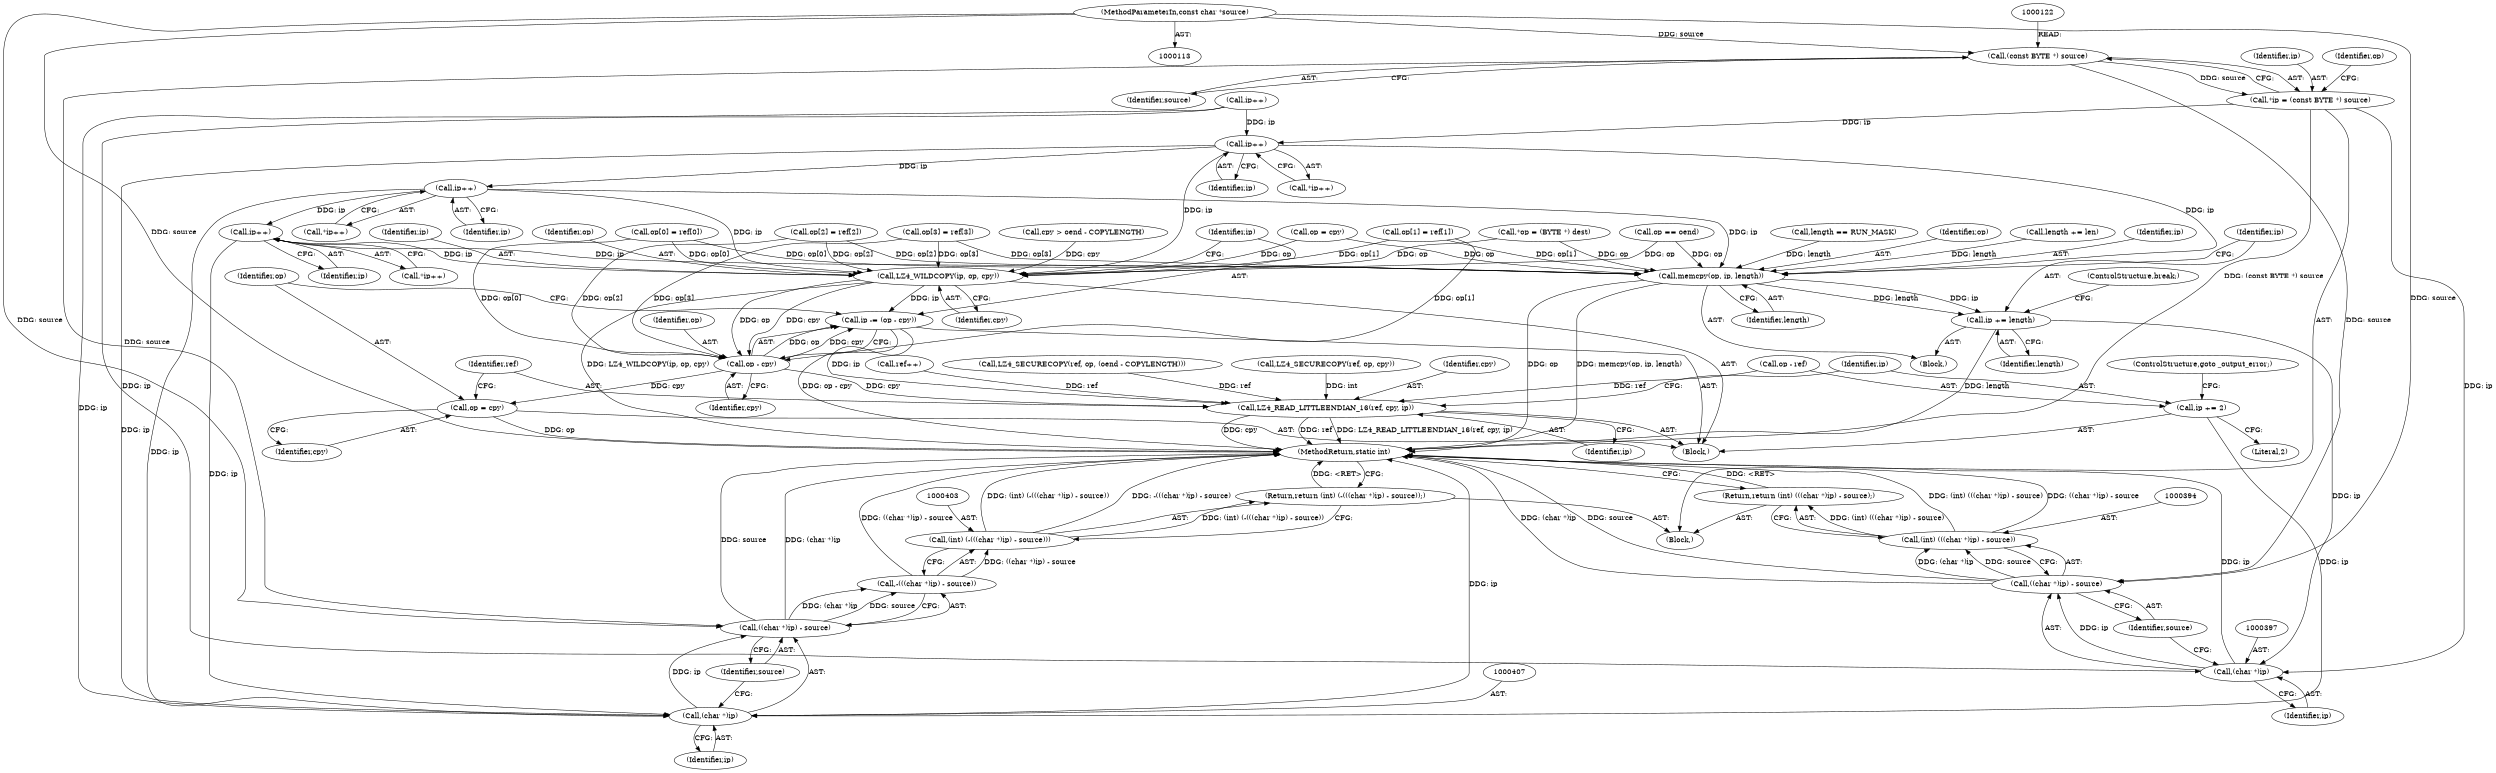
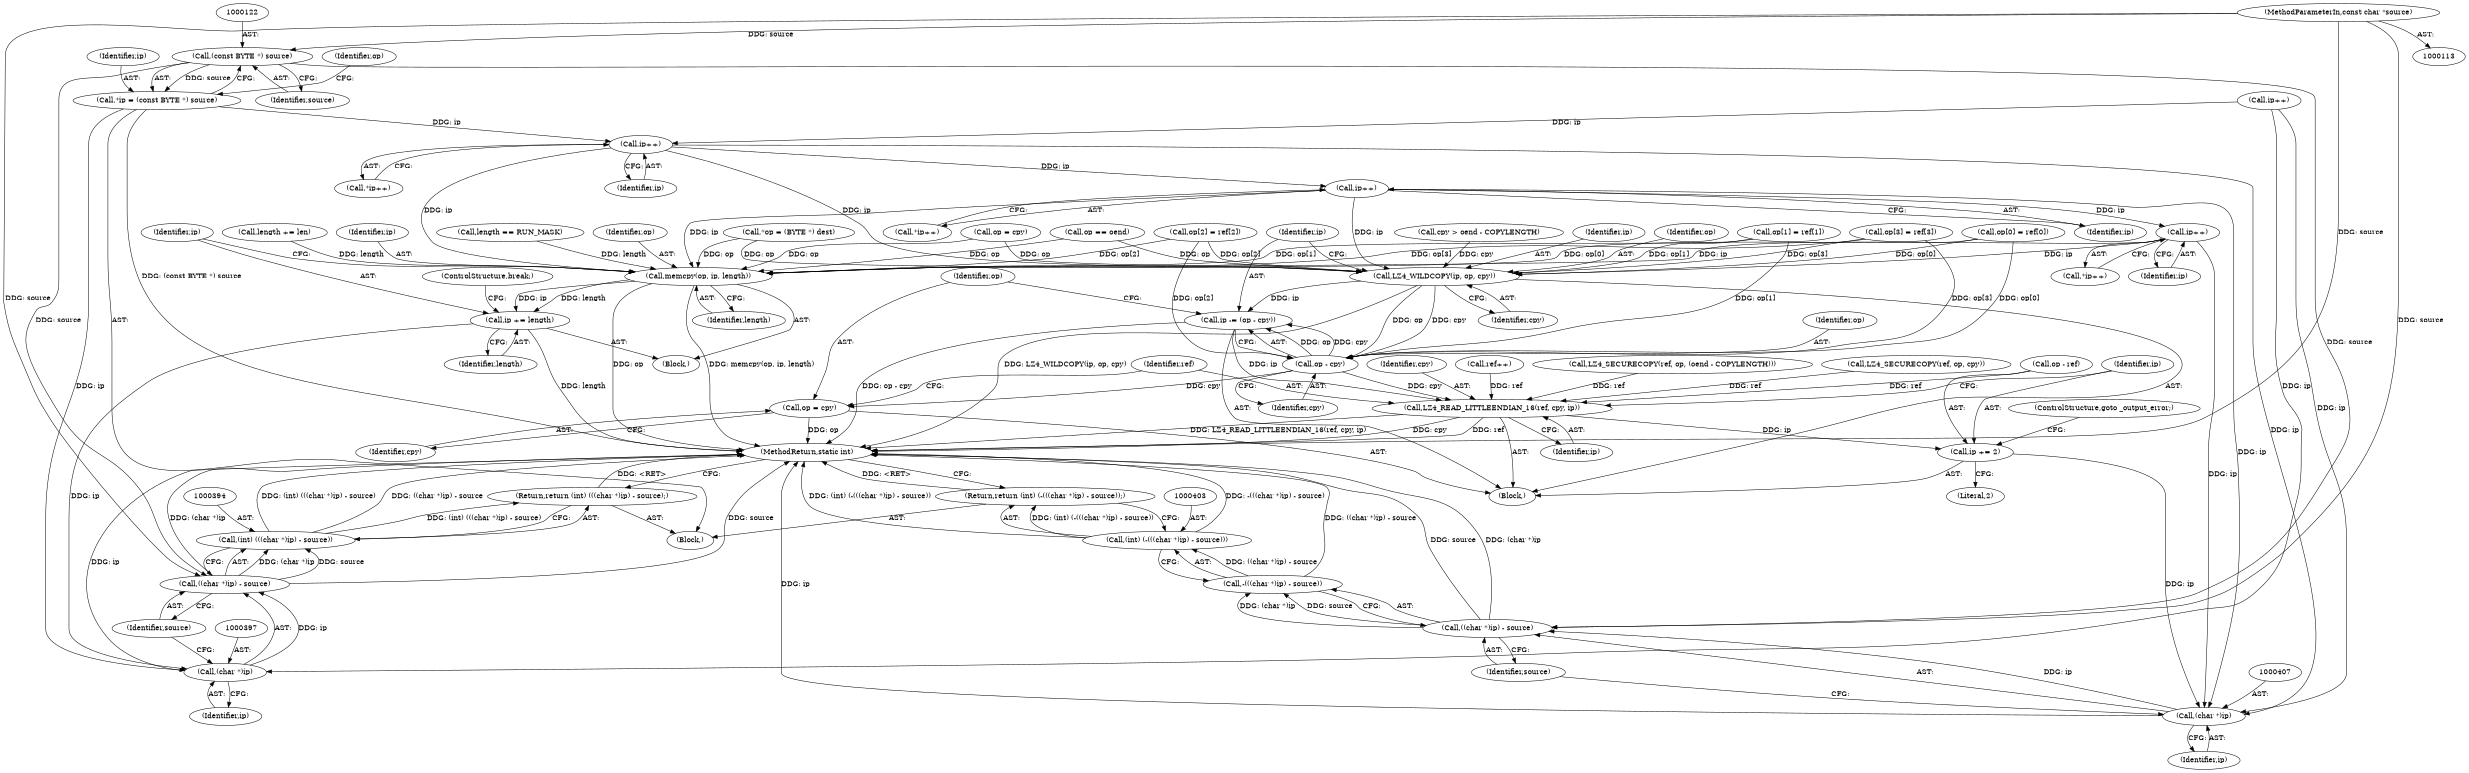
edge "1000122" -> "(Call,(const BYTE *) source)": label "READ: " -> "AST: "
edge "(Call,LZ4_SECURECOPY(ref, op, cpy))" -> "(Call,LZ4_READ_LITTLEENDIAN_16(ref, cpy, ip))": label "DDG: int" -> "DDG: ref"
edge "(Call,LZ4_READ_LITTLEENDIAN_16(ref, cpy, ip))" -> "(Call,ip += 2)": added, label "DDG: ip"
